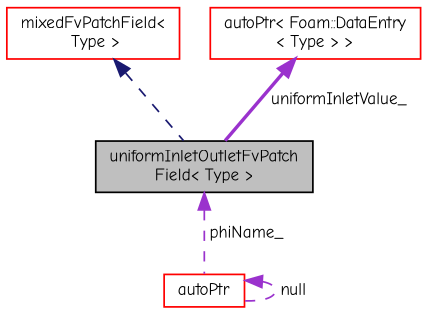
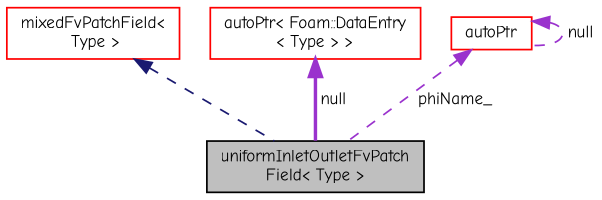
edge "uniformInletOutletFvPatch Field< Type >" -> "autoPtr< Foam::DataEntry < Type > >": label " uniformInletValue_" -> " null"
edge "autoPtr" -> "uniformInletOutletFvPatch Field< Type >": reversed
